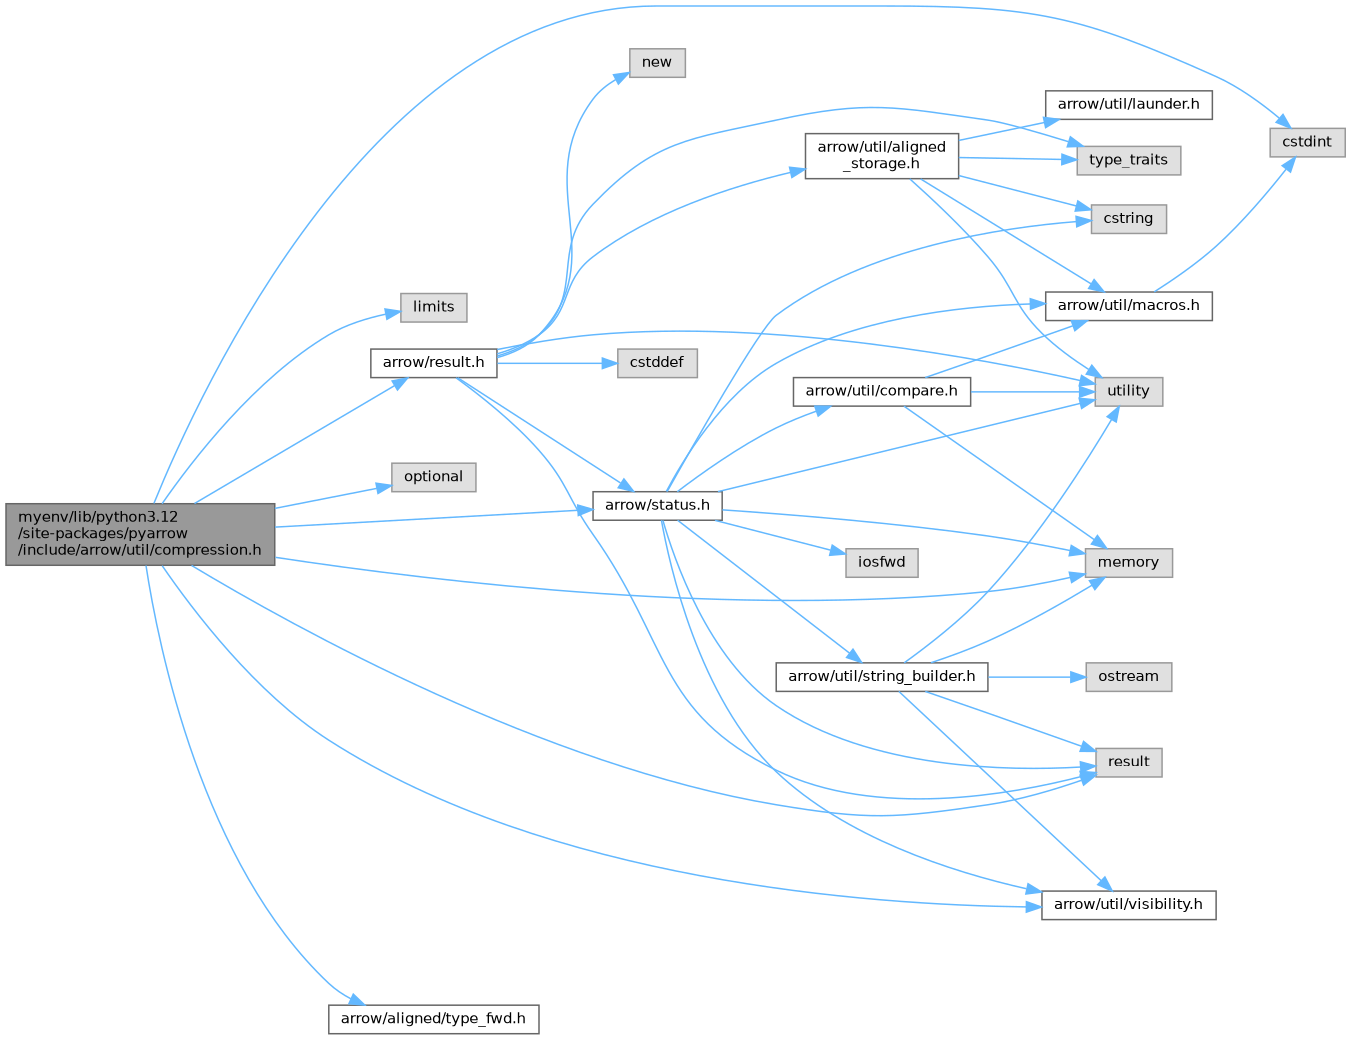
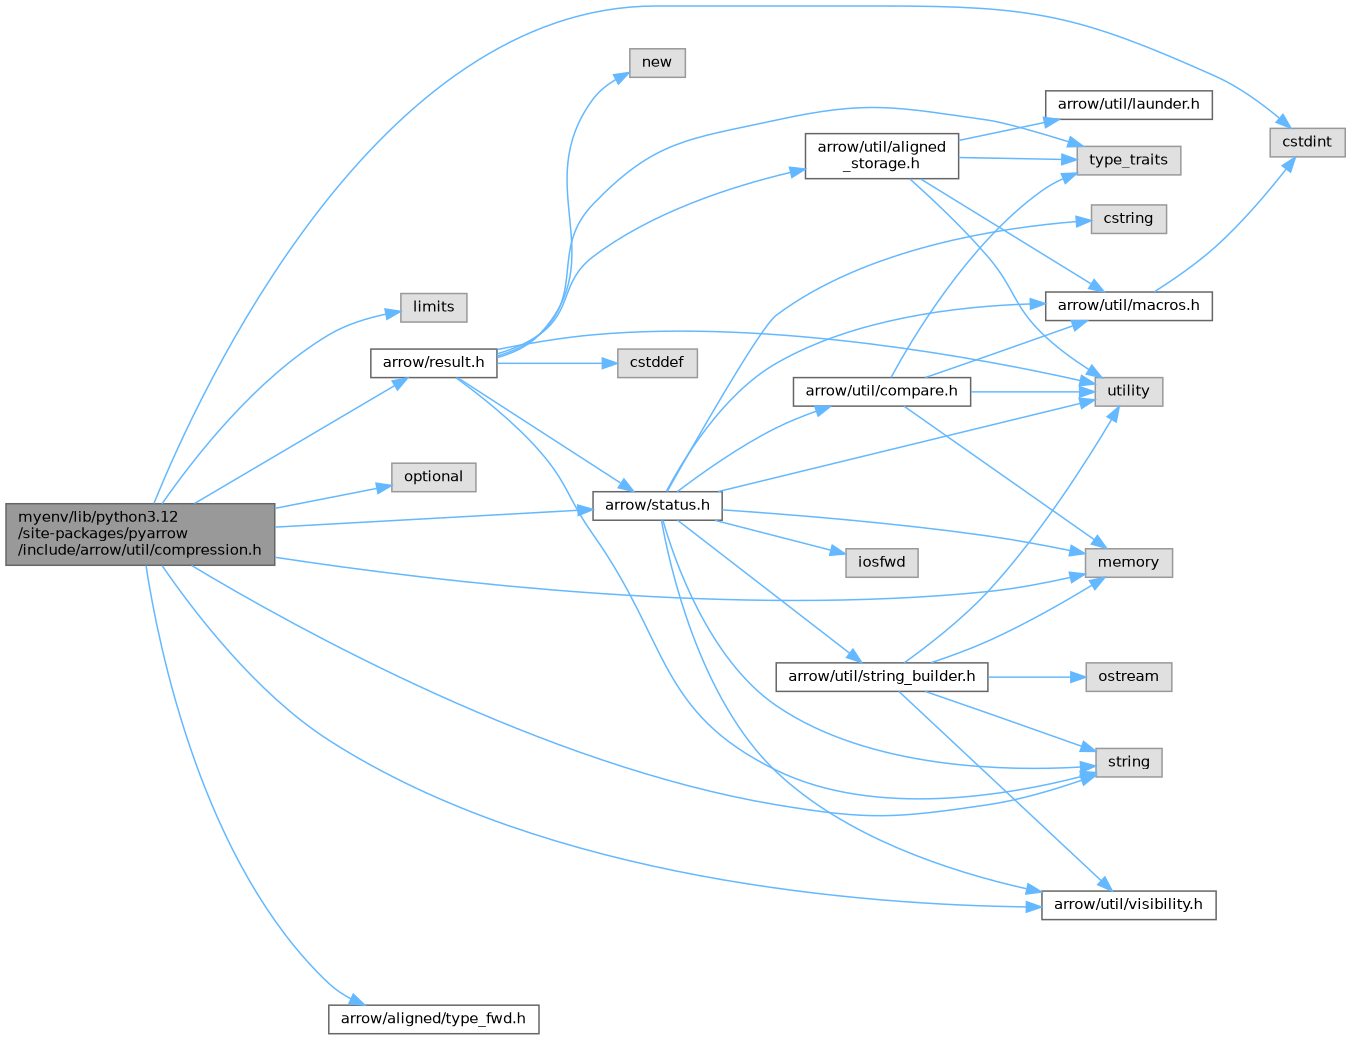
edge "arrow/util/aligned _storage.h" -> "cstring": removed
edge "arrow/util/compare.h" -> "type_traits": added
node "result": label "result" -> "string"
